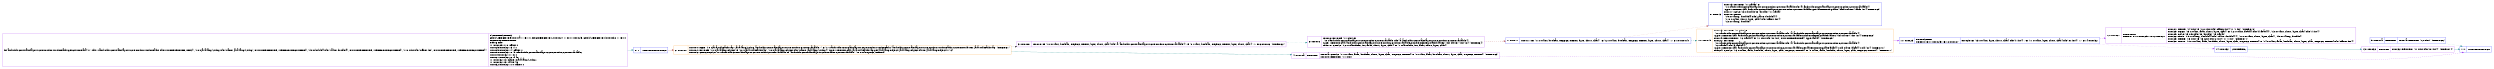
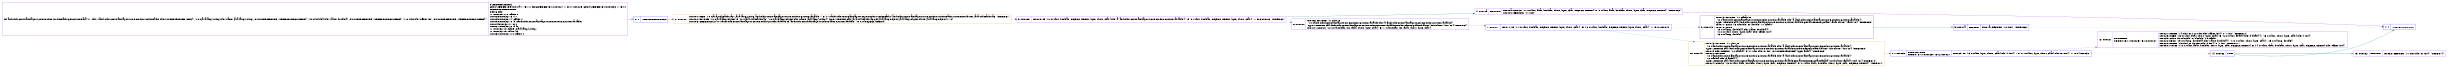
edge "8: 0x0013" -> "9: 0x001a": added
node "11: 0x0025": text "LOOP_START" -> "LOOP_INVOKE"
node "14: 0x0032": text "SYNTHETIC" -> "MTH"
edge "13: 0x0032" -> "1: ?": now "14: 0x0032" -> "1: ?"
edge "2: 0x0000" -> "4: 0x000a": now "3: 0x0008" -> "4: 0x000a"
edge "4: 0x000a" -> "1: ?": style dashed -> solid
